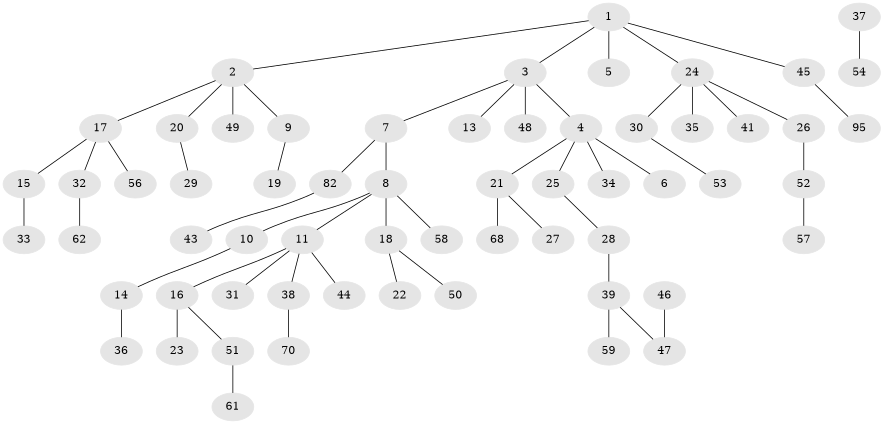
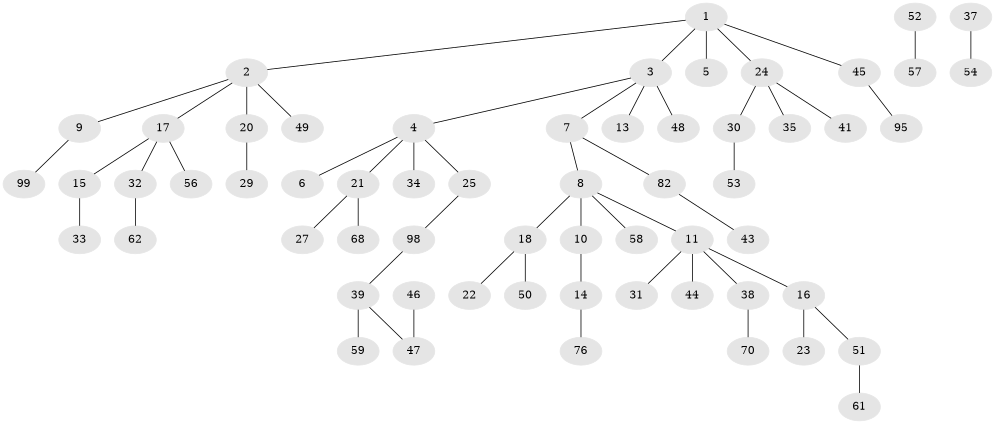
node "26": removed
node "19": label "19" -> "99"
node "28": label "28" -> "98"
node "36": label "36" -> "76"
